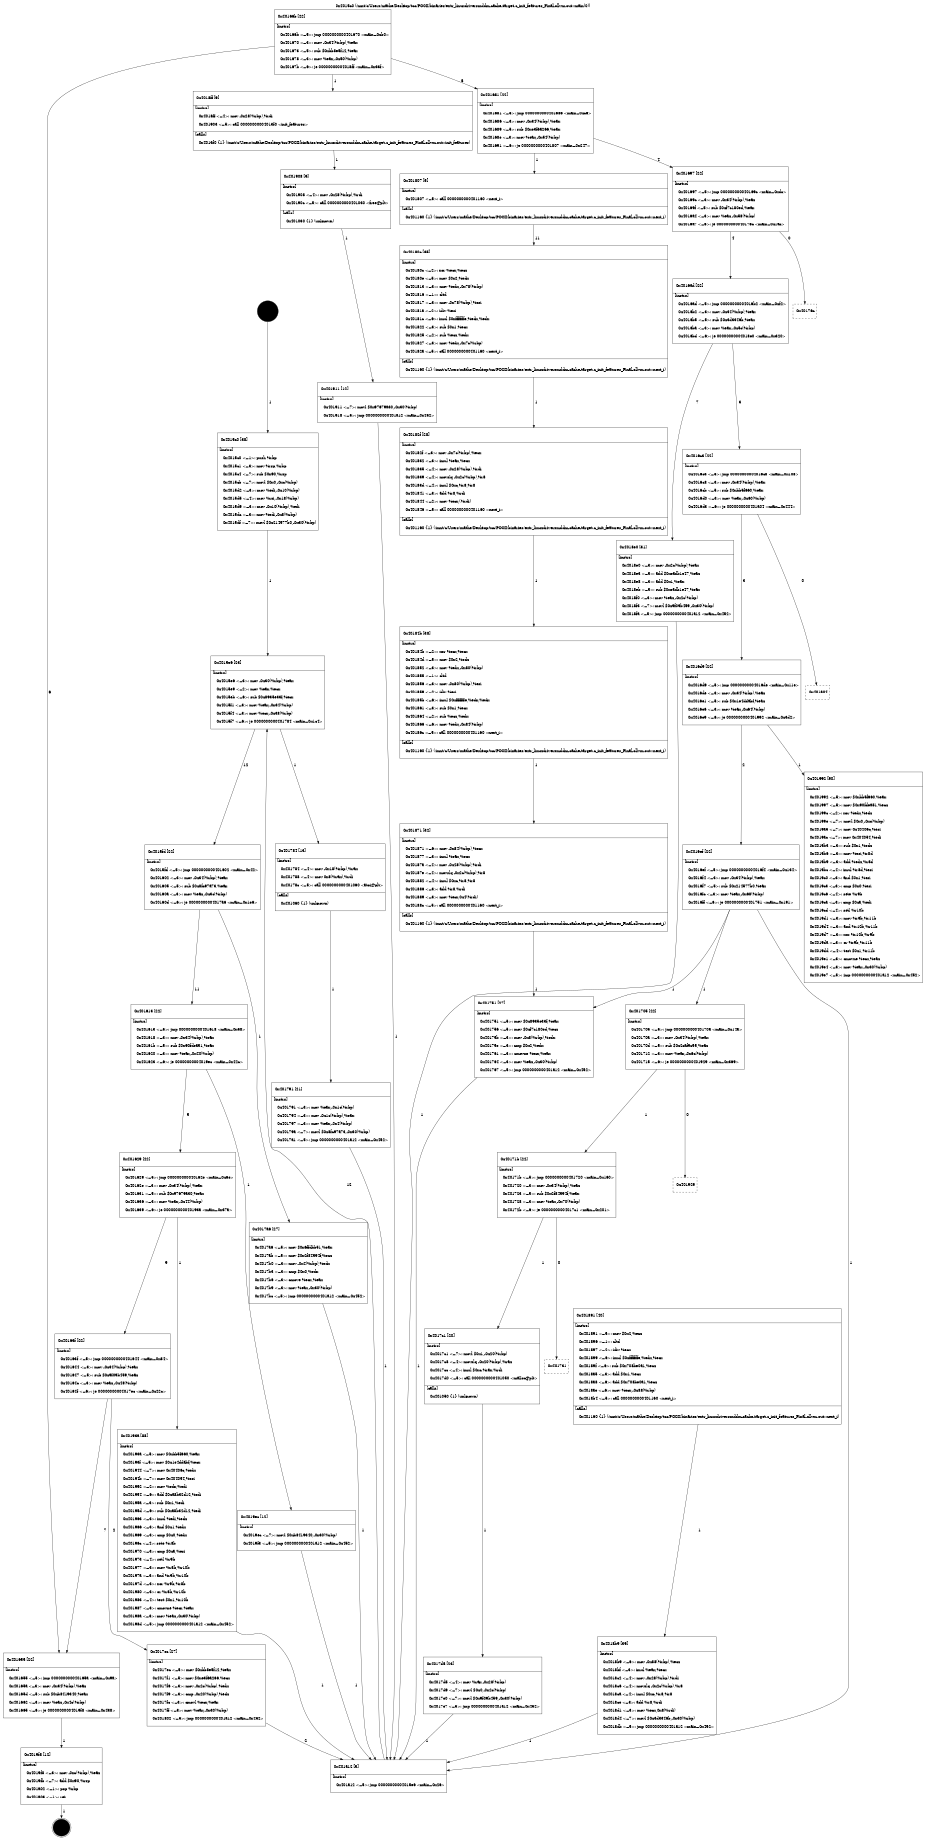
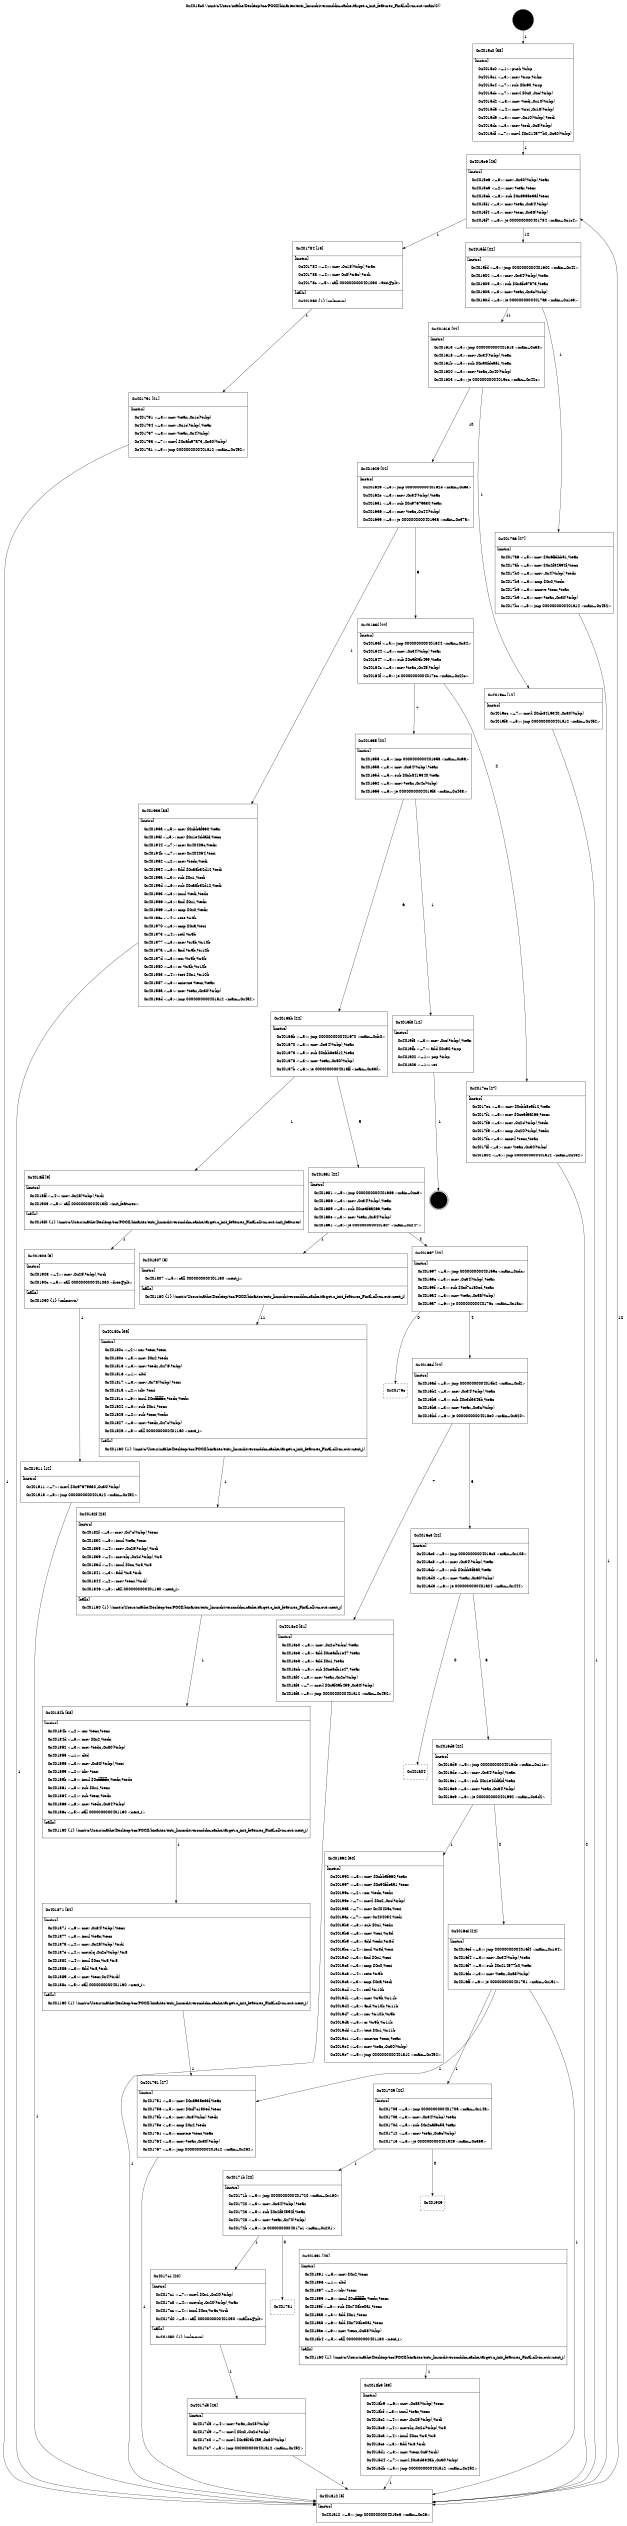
edge "0x40166b [22]" -> "0x401655 [22]": reversed
edge "0x401613 [22]" -> "0x401629 [22]": label " 5" -> " 10"
